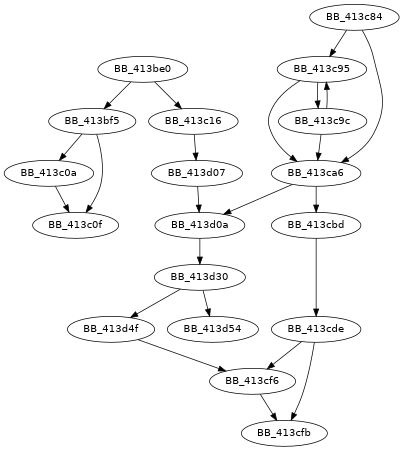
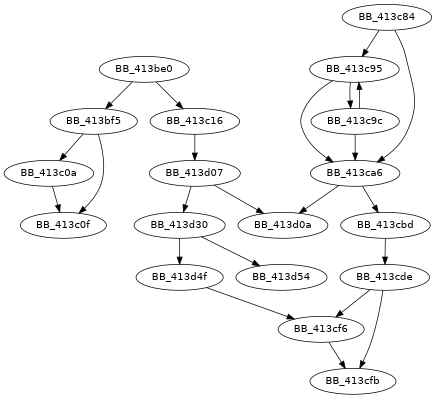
edge "BB_413d0a" -> "BB_413d30": now "BB_413d07" -> "BB_413d30"
